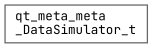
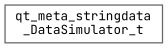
node "qt_meta_meta _DataSimulator_t": label "qt_meta_meta _DataSimulator_t" -> "qt_meta_stringdata _DataSimulator_t"
